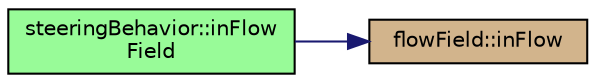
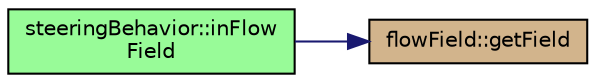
node "flowField::inFlow": label "flowField::inFlow" -> "flowField::getField"
